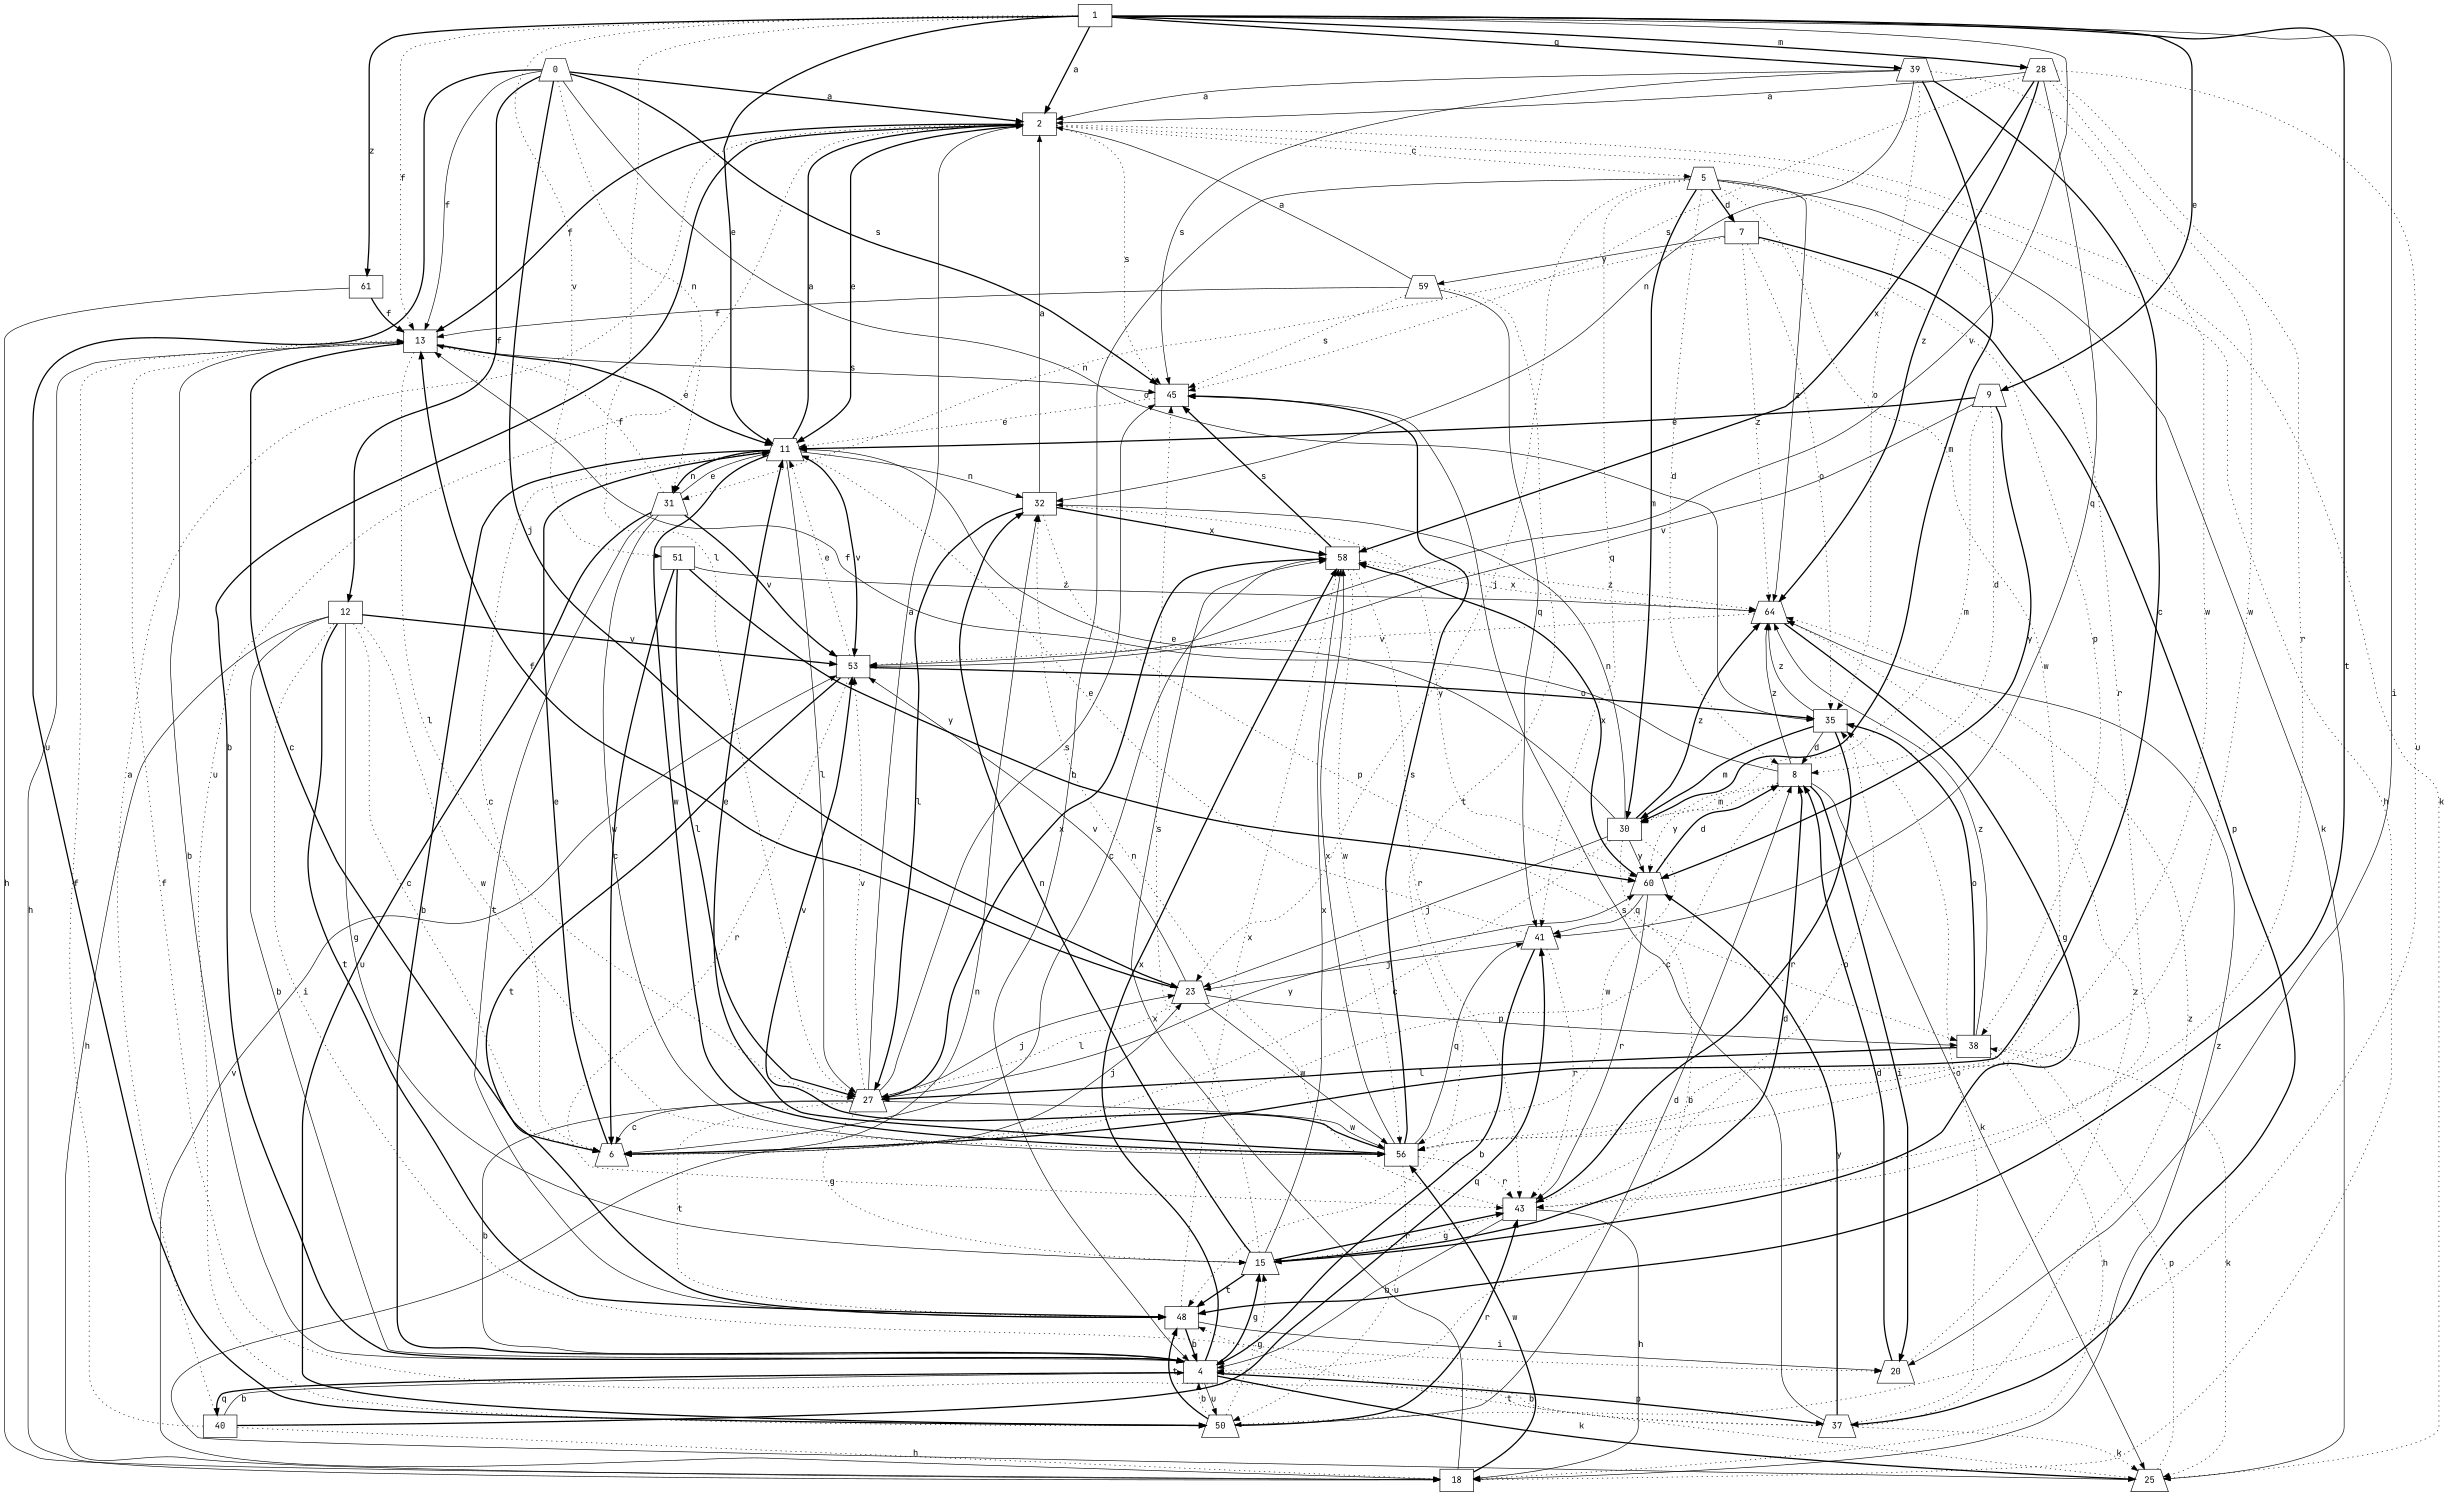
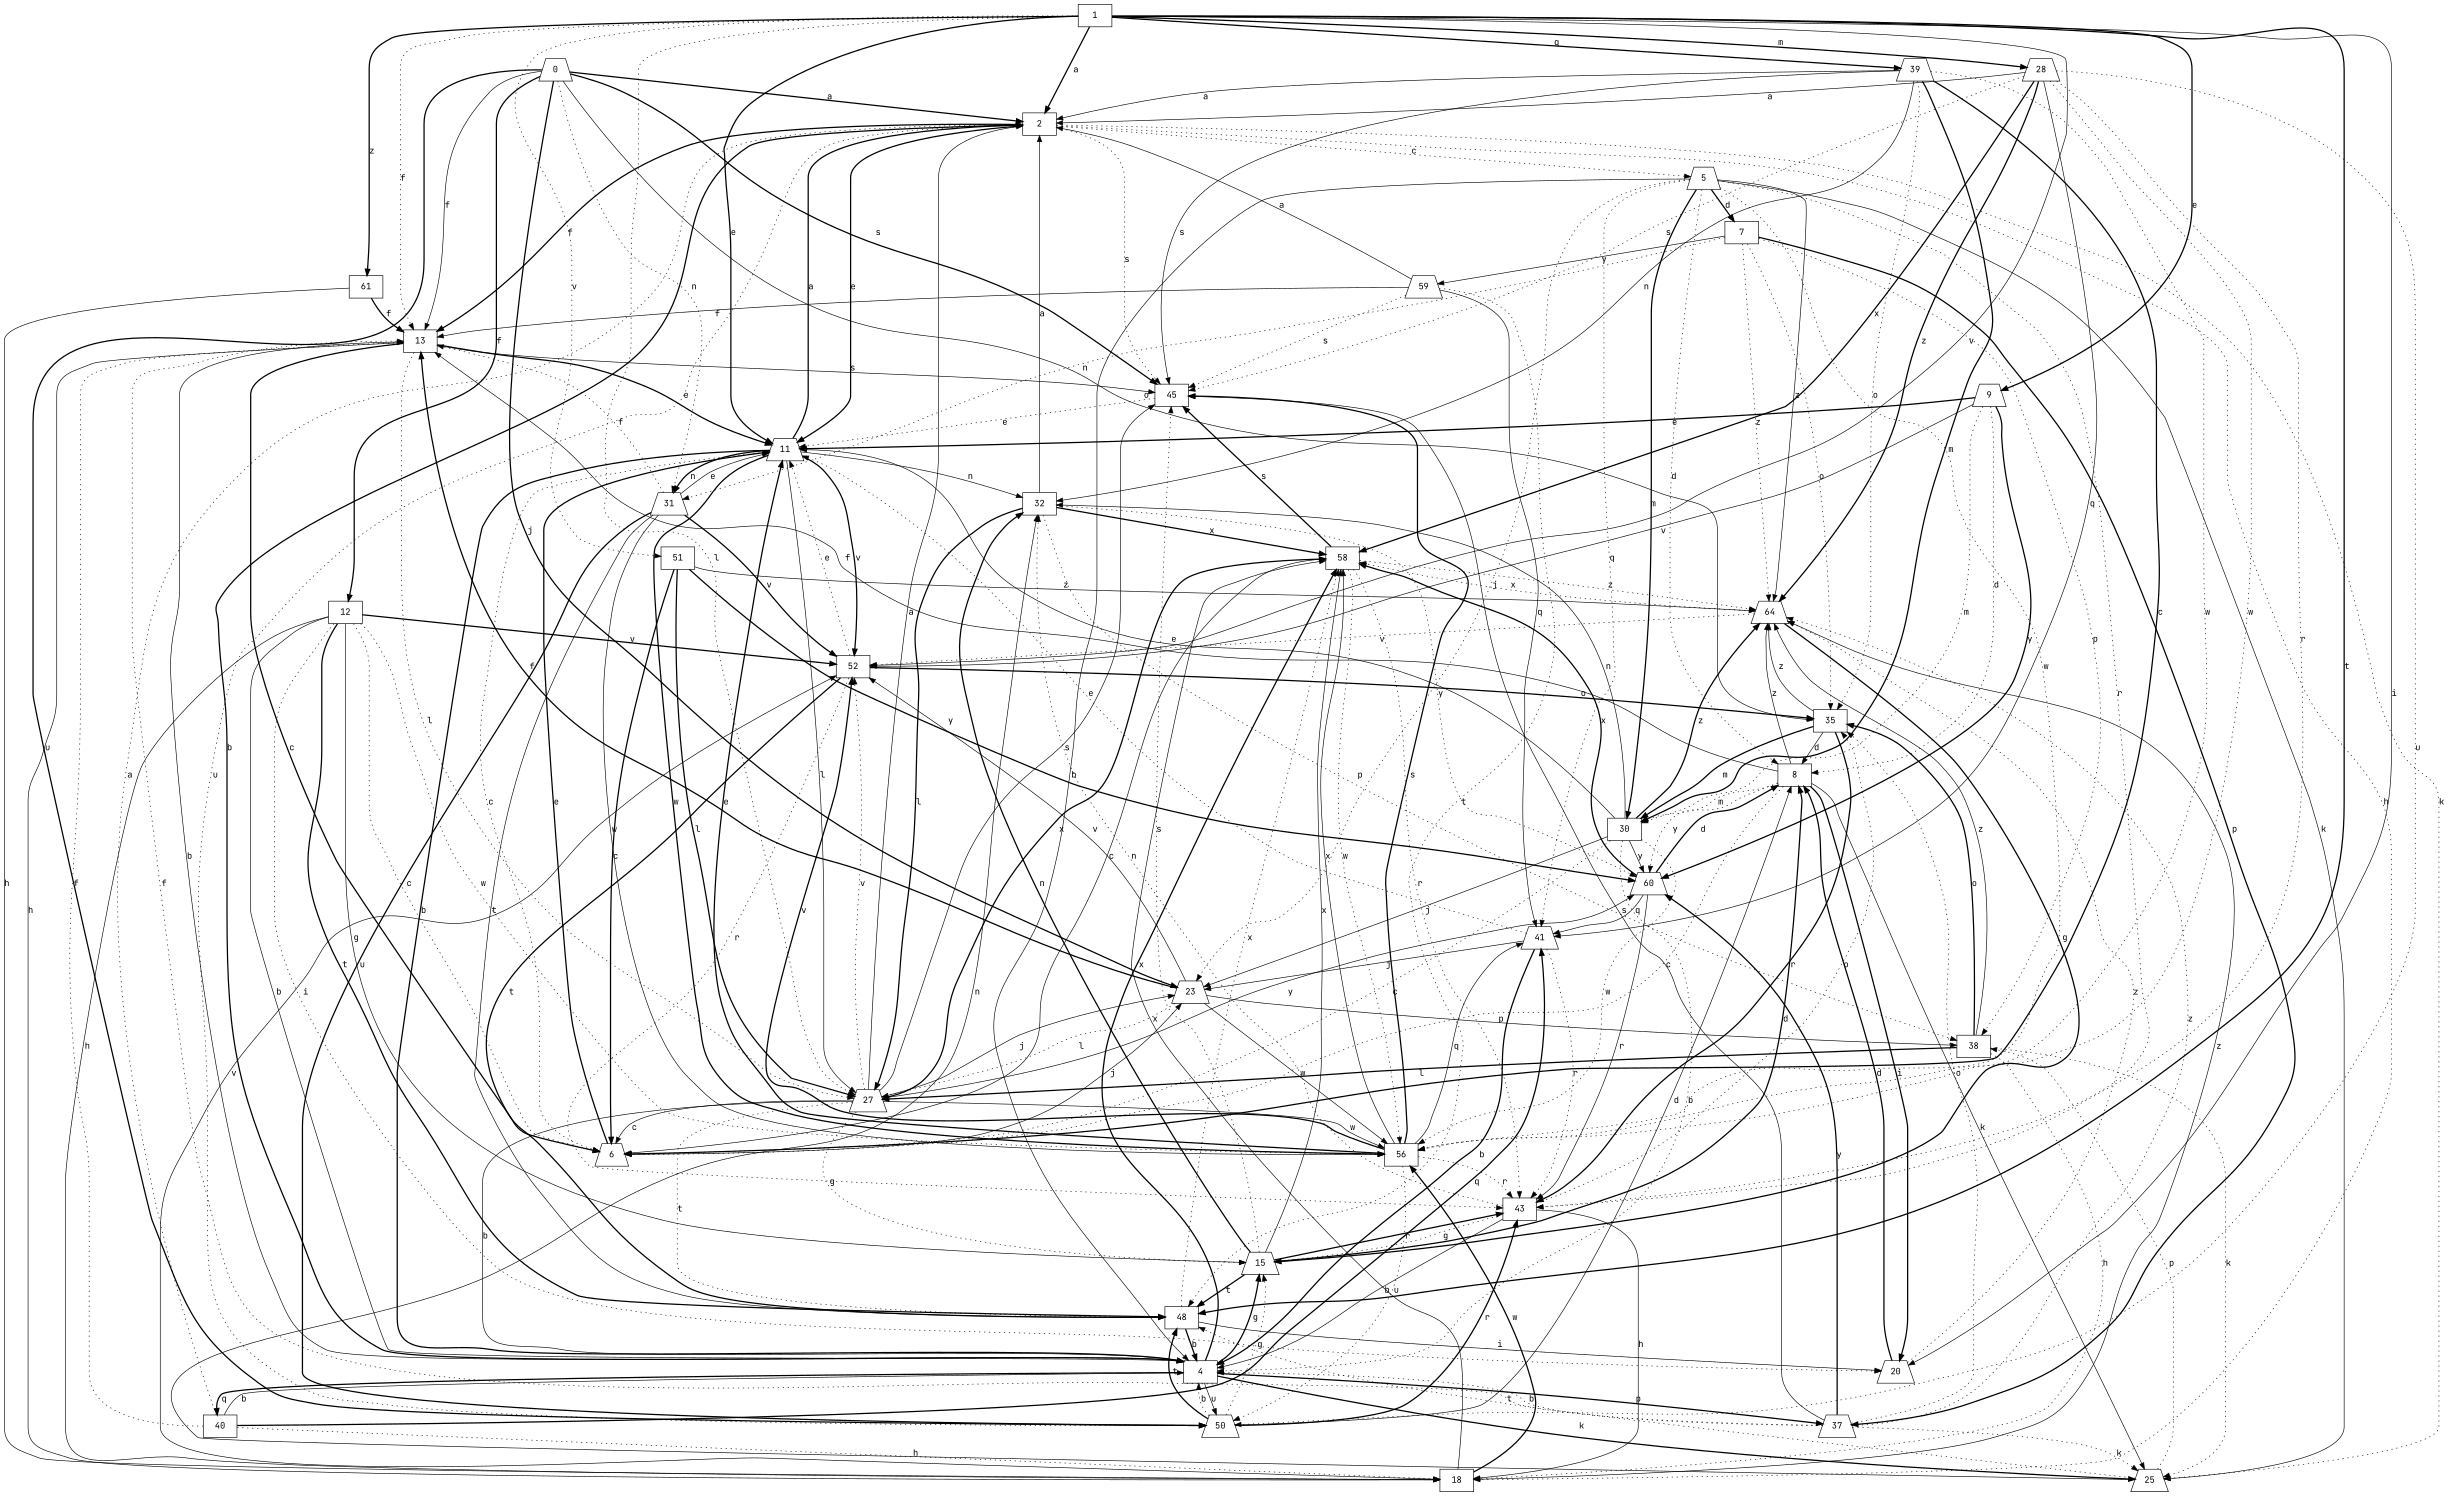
node "53": label "53" -> "52"
